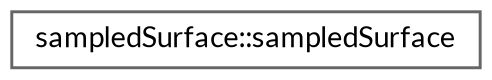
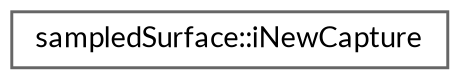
node "sampledSurface::sampledSurface": label "sampledSurface::sampledSurface" -> "sampledSurface::iNewCapture"
